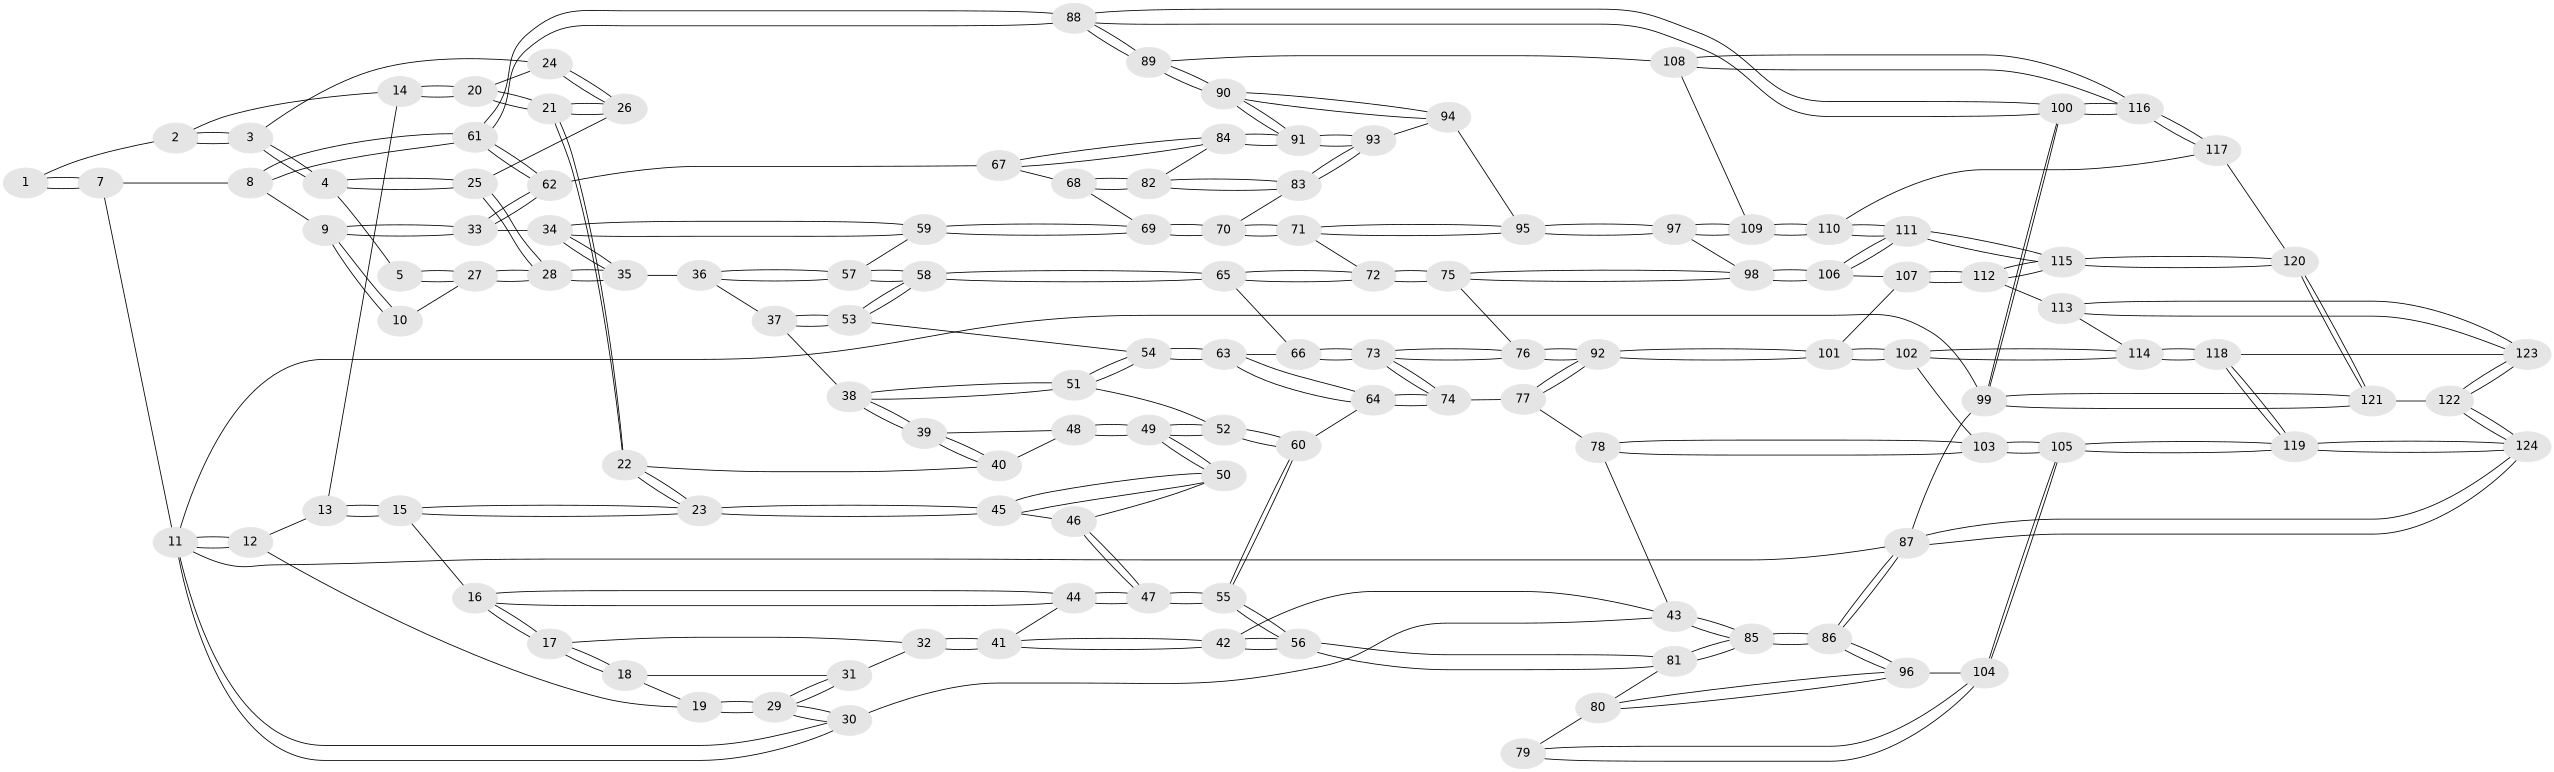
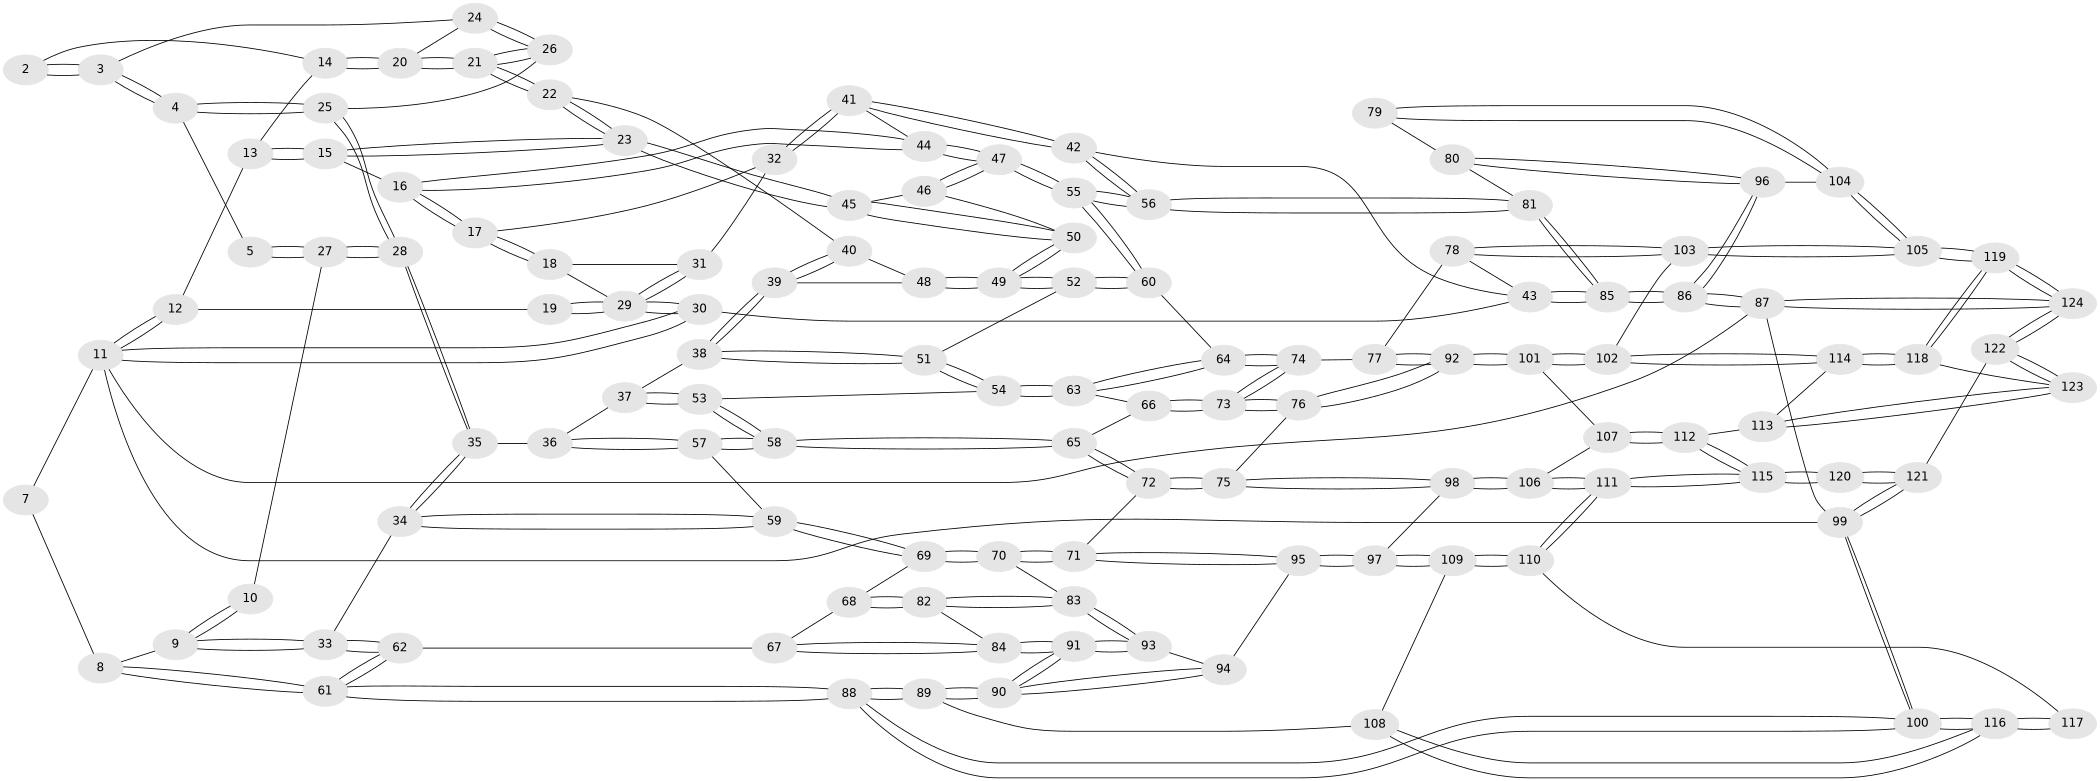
node "1": removed
edge "117" -- "120": removed
edge "18" -- "19": now "18" -- "29"
